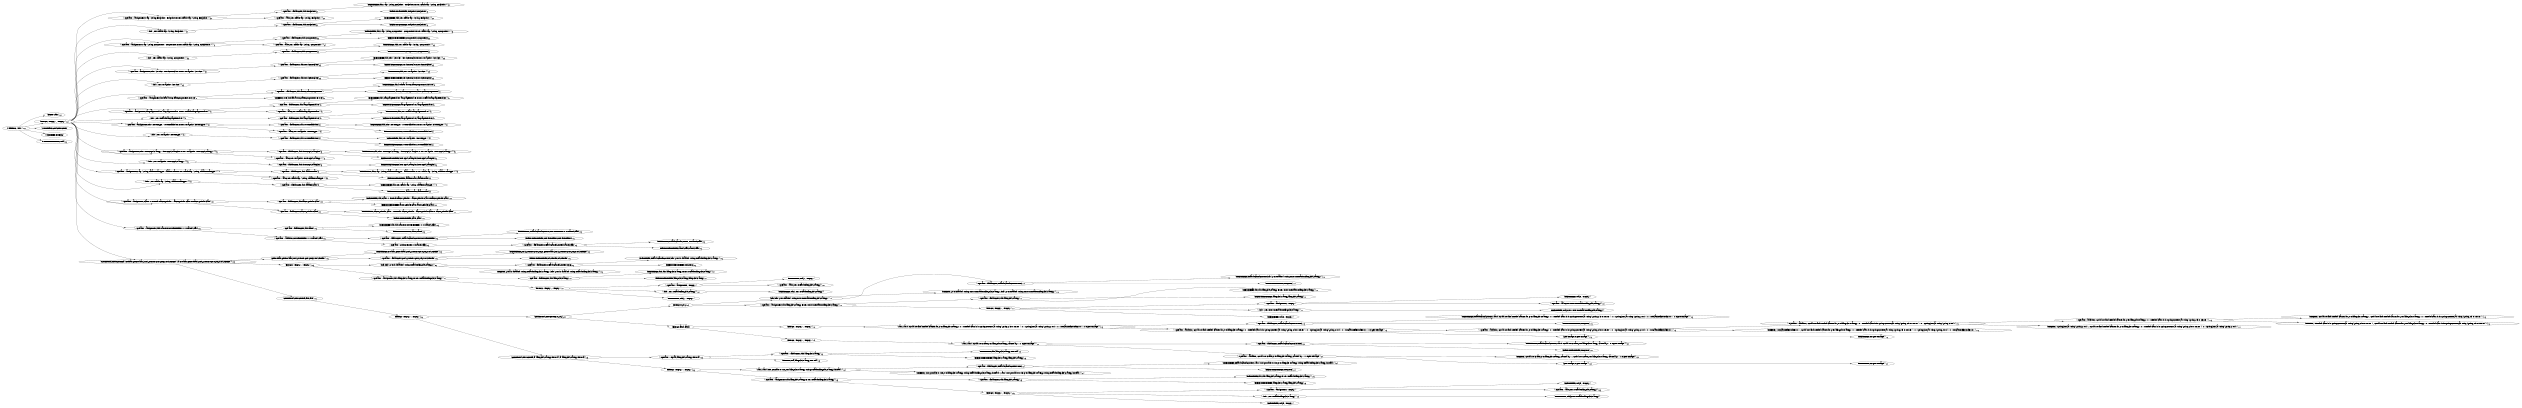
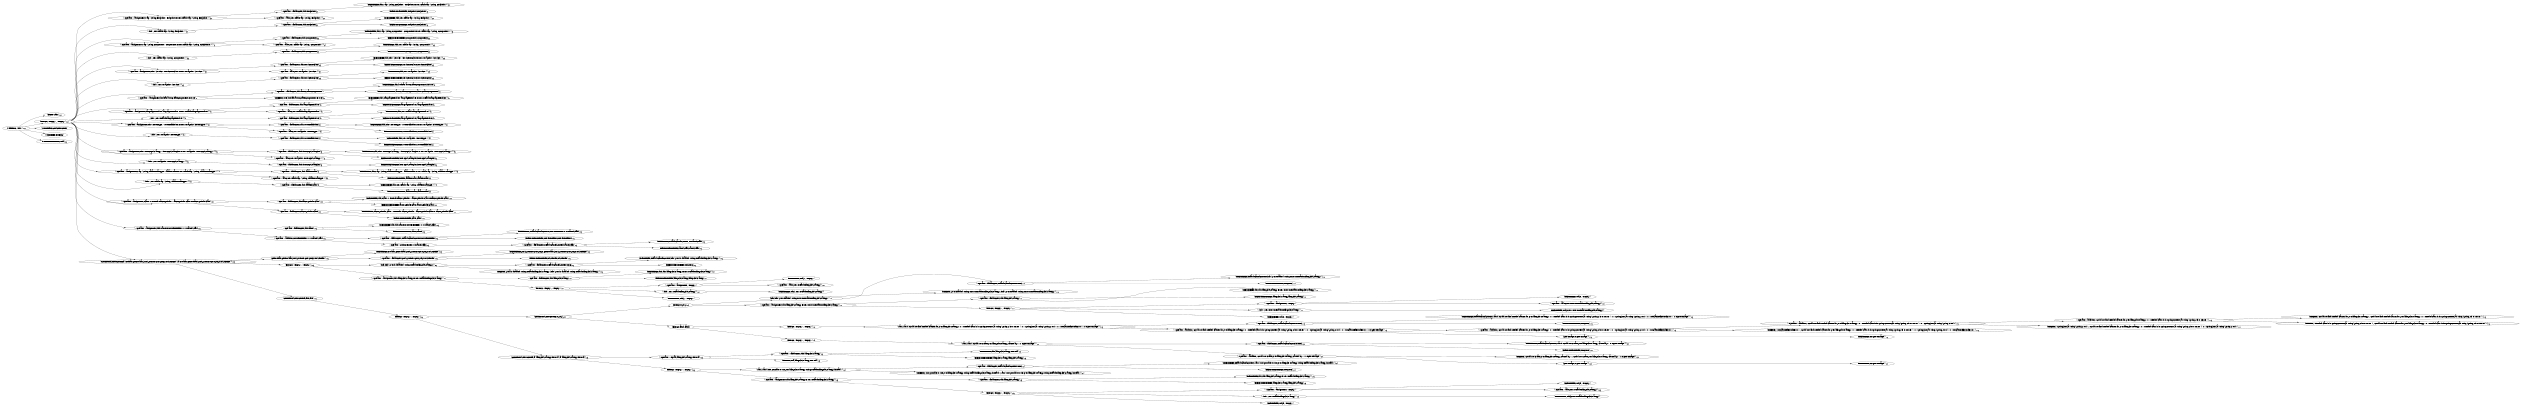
node "(<operator>.alloc,new ArrayList<Service>())": added
